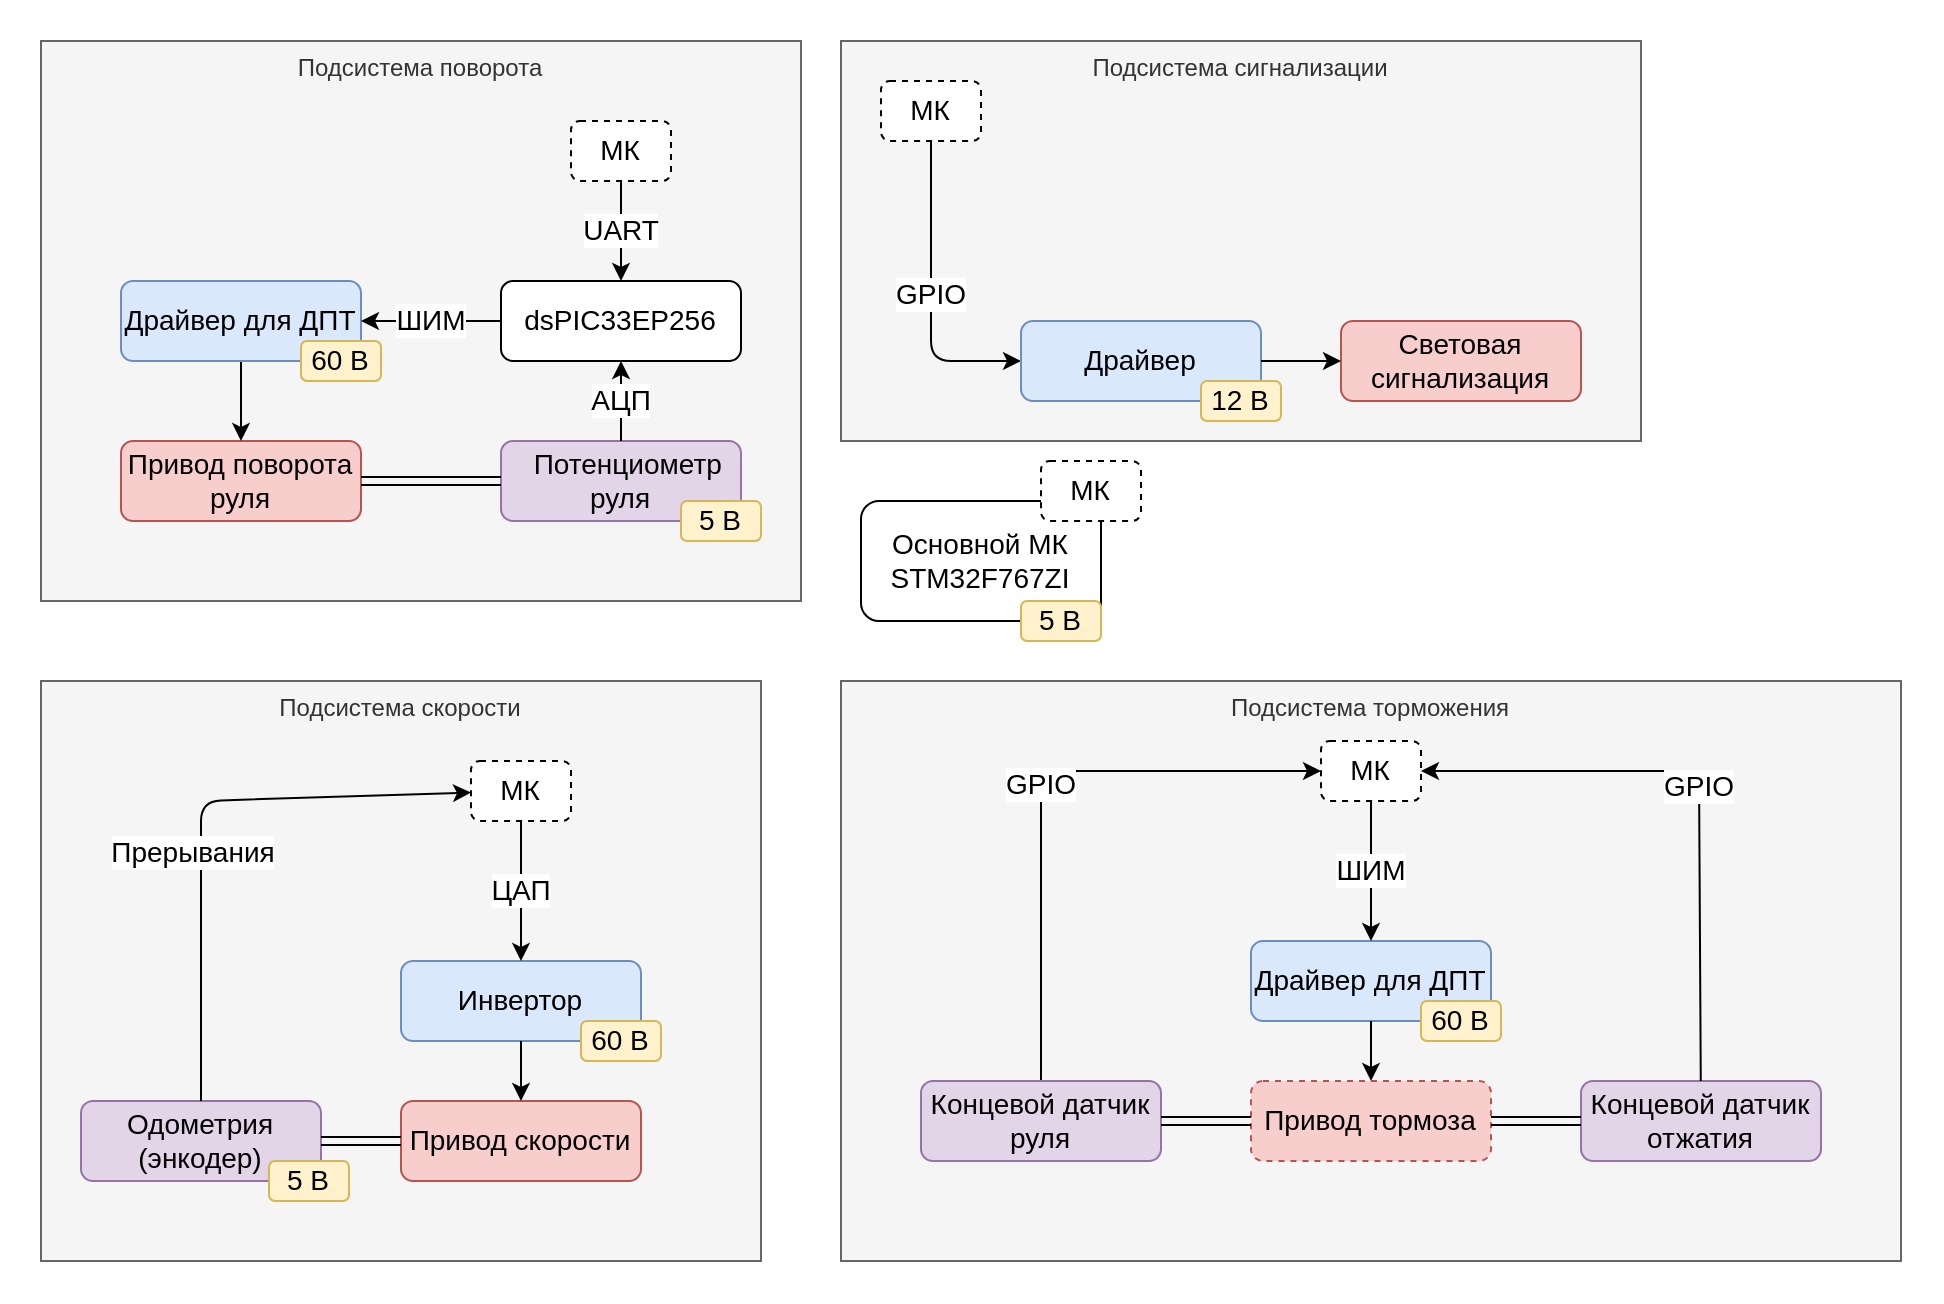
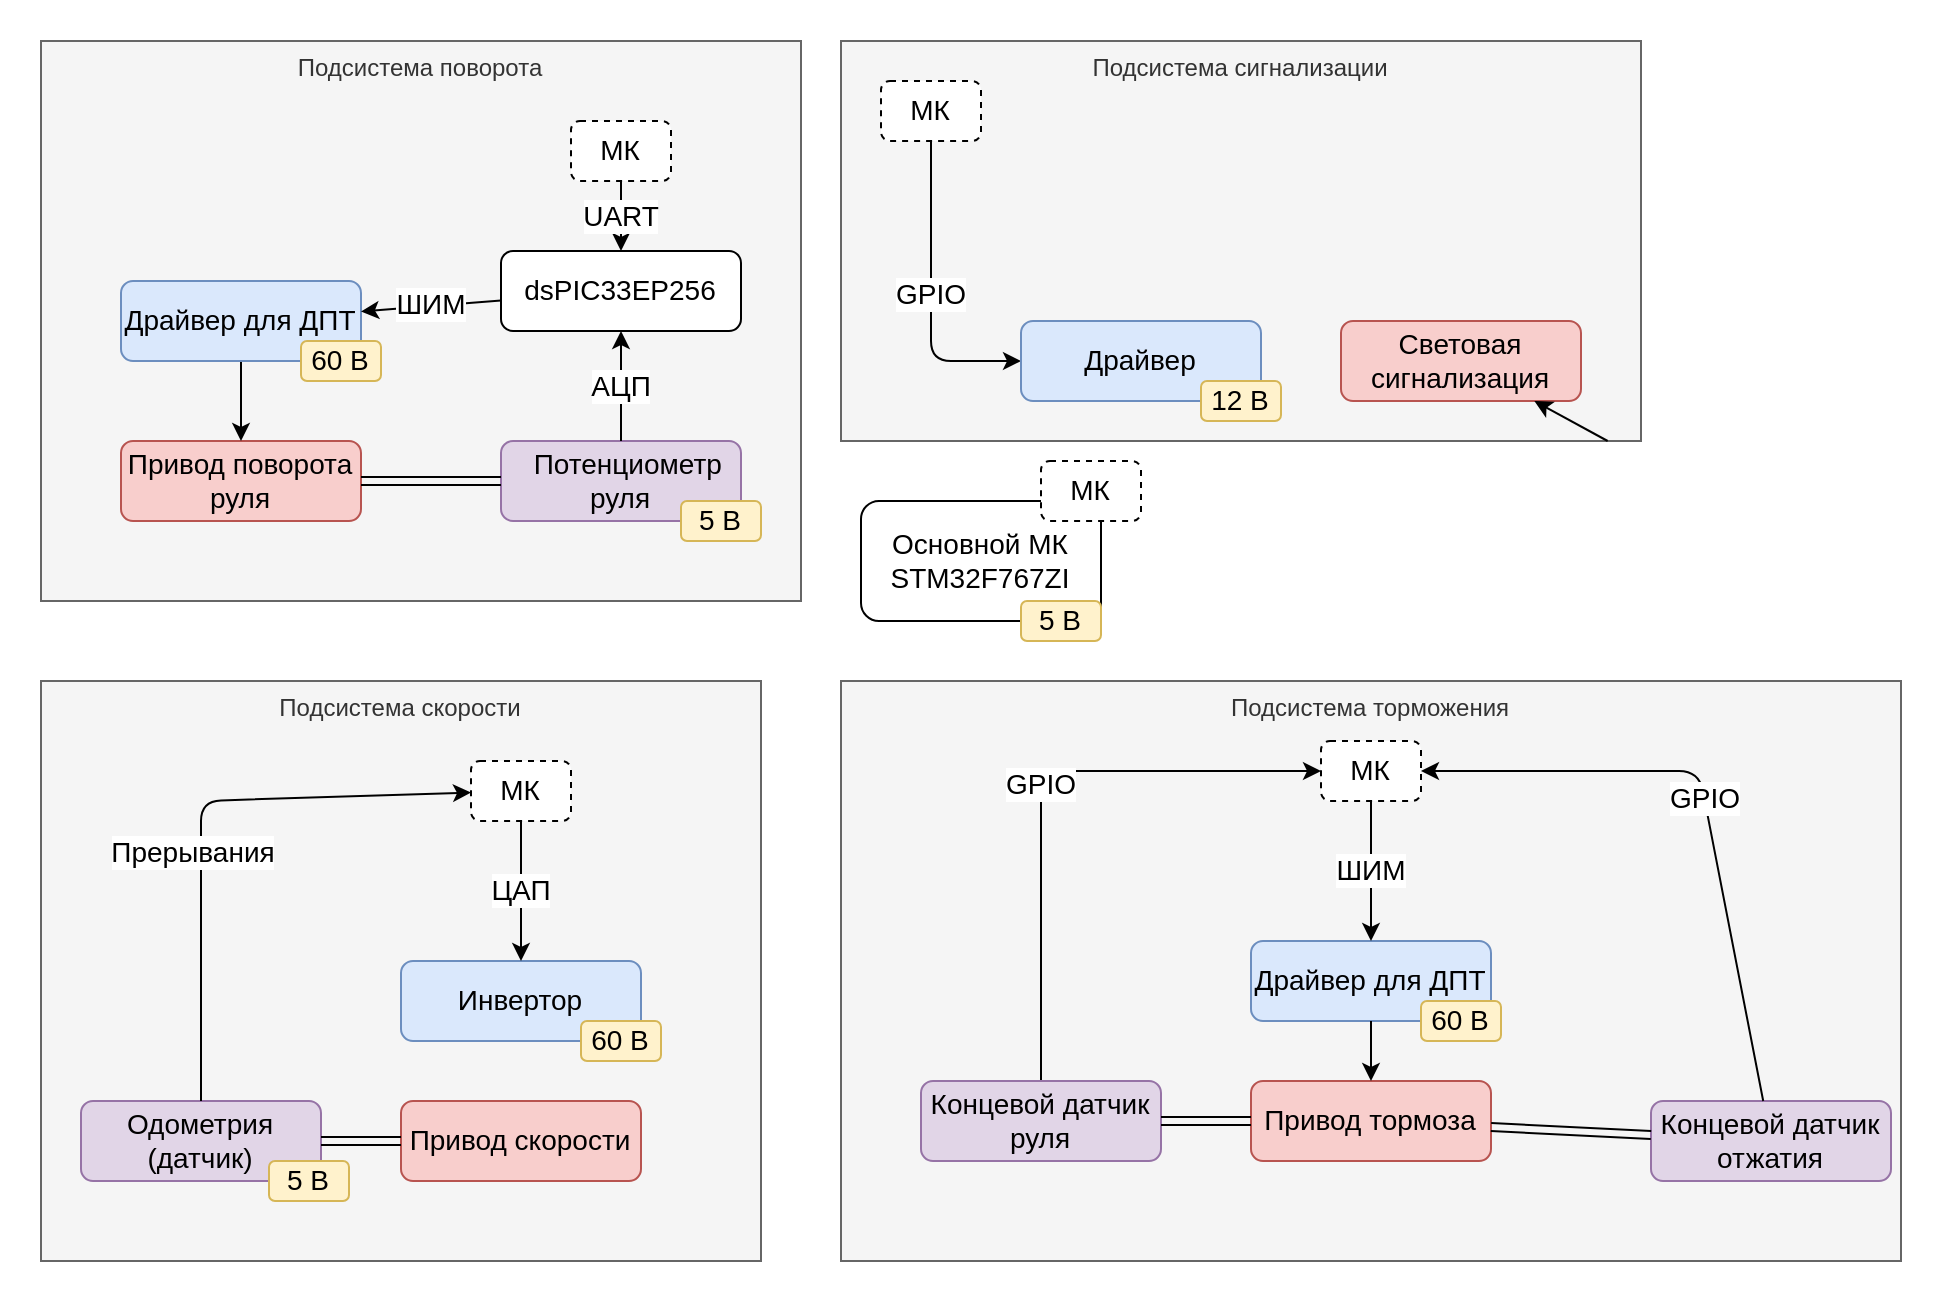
node "dsPIC33EP256": moved (621, 321) -> (621, 291)
edge "Драйвер" -> "Световая сигнализация": now "Подсистема сигнализации" -> "Световая сигнализация"
edge "Инвертор" -> "Привод скорости": removed
node "Привод тормоза": style dashed -> solid
node "Концевой датчик отжатия": moved (1701, 1121) -> (1771, 1141)
node "Одометрия (энкодер)": label "Одометрия (энкодер)" -> "Одометрия (датчик)"
